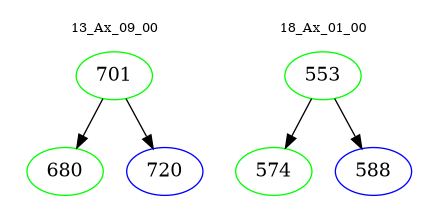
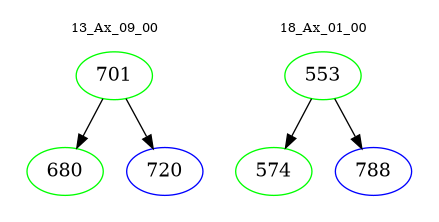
node "588": label "588" -> "788"
